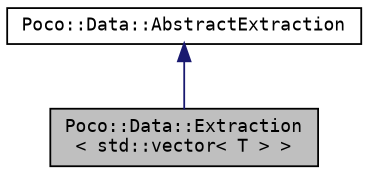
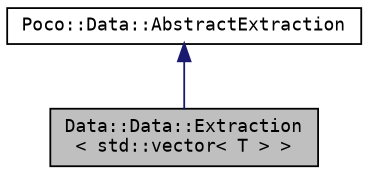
node "Poco::Data::Extraction < std::vector< T > >": label "Poco::Data::Extraction < std::vector< T > >" -> "Data::Data::Extraction < std::vector< T > >"
